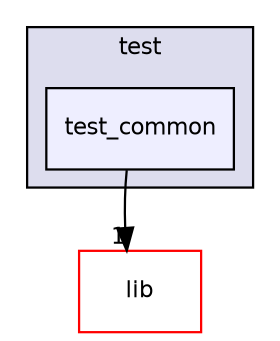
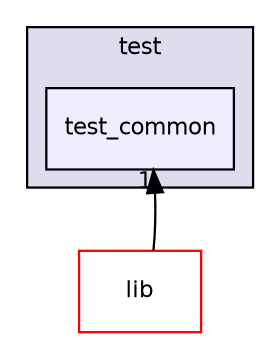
edge "test_common" -> "lib": reversed
